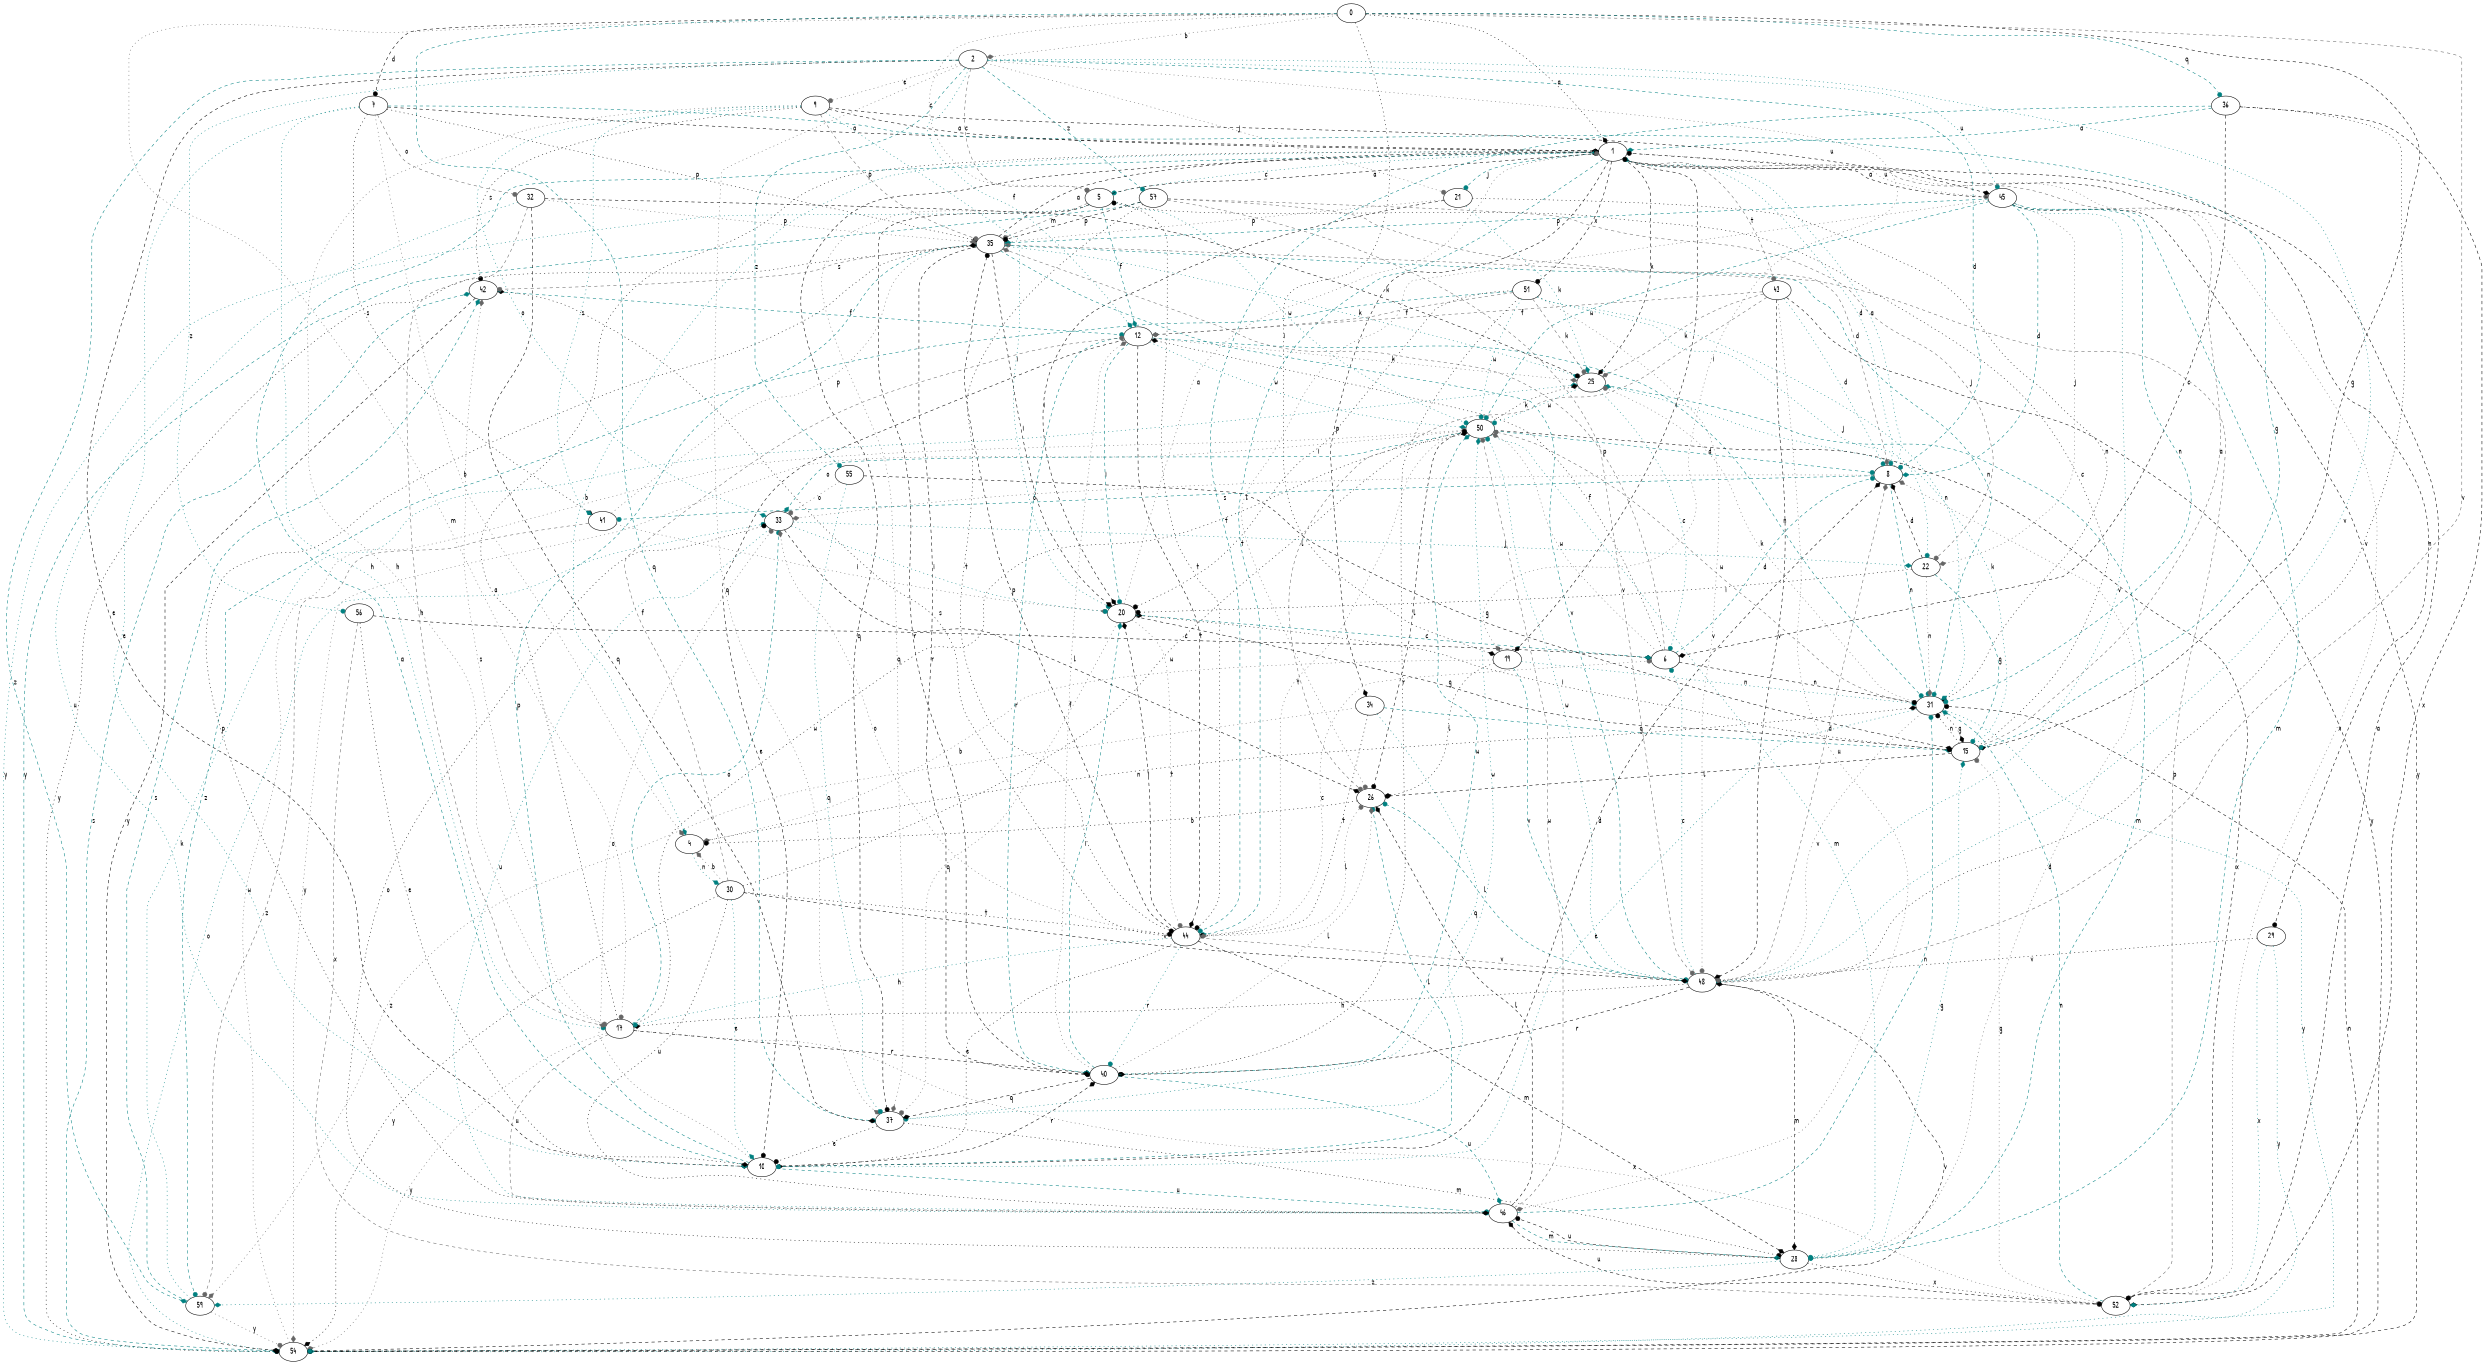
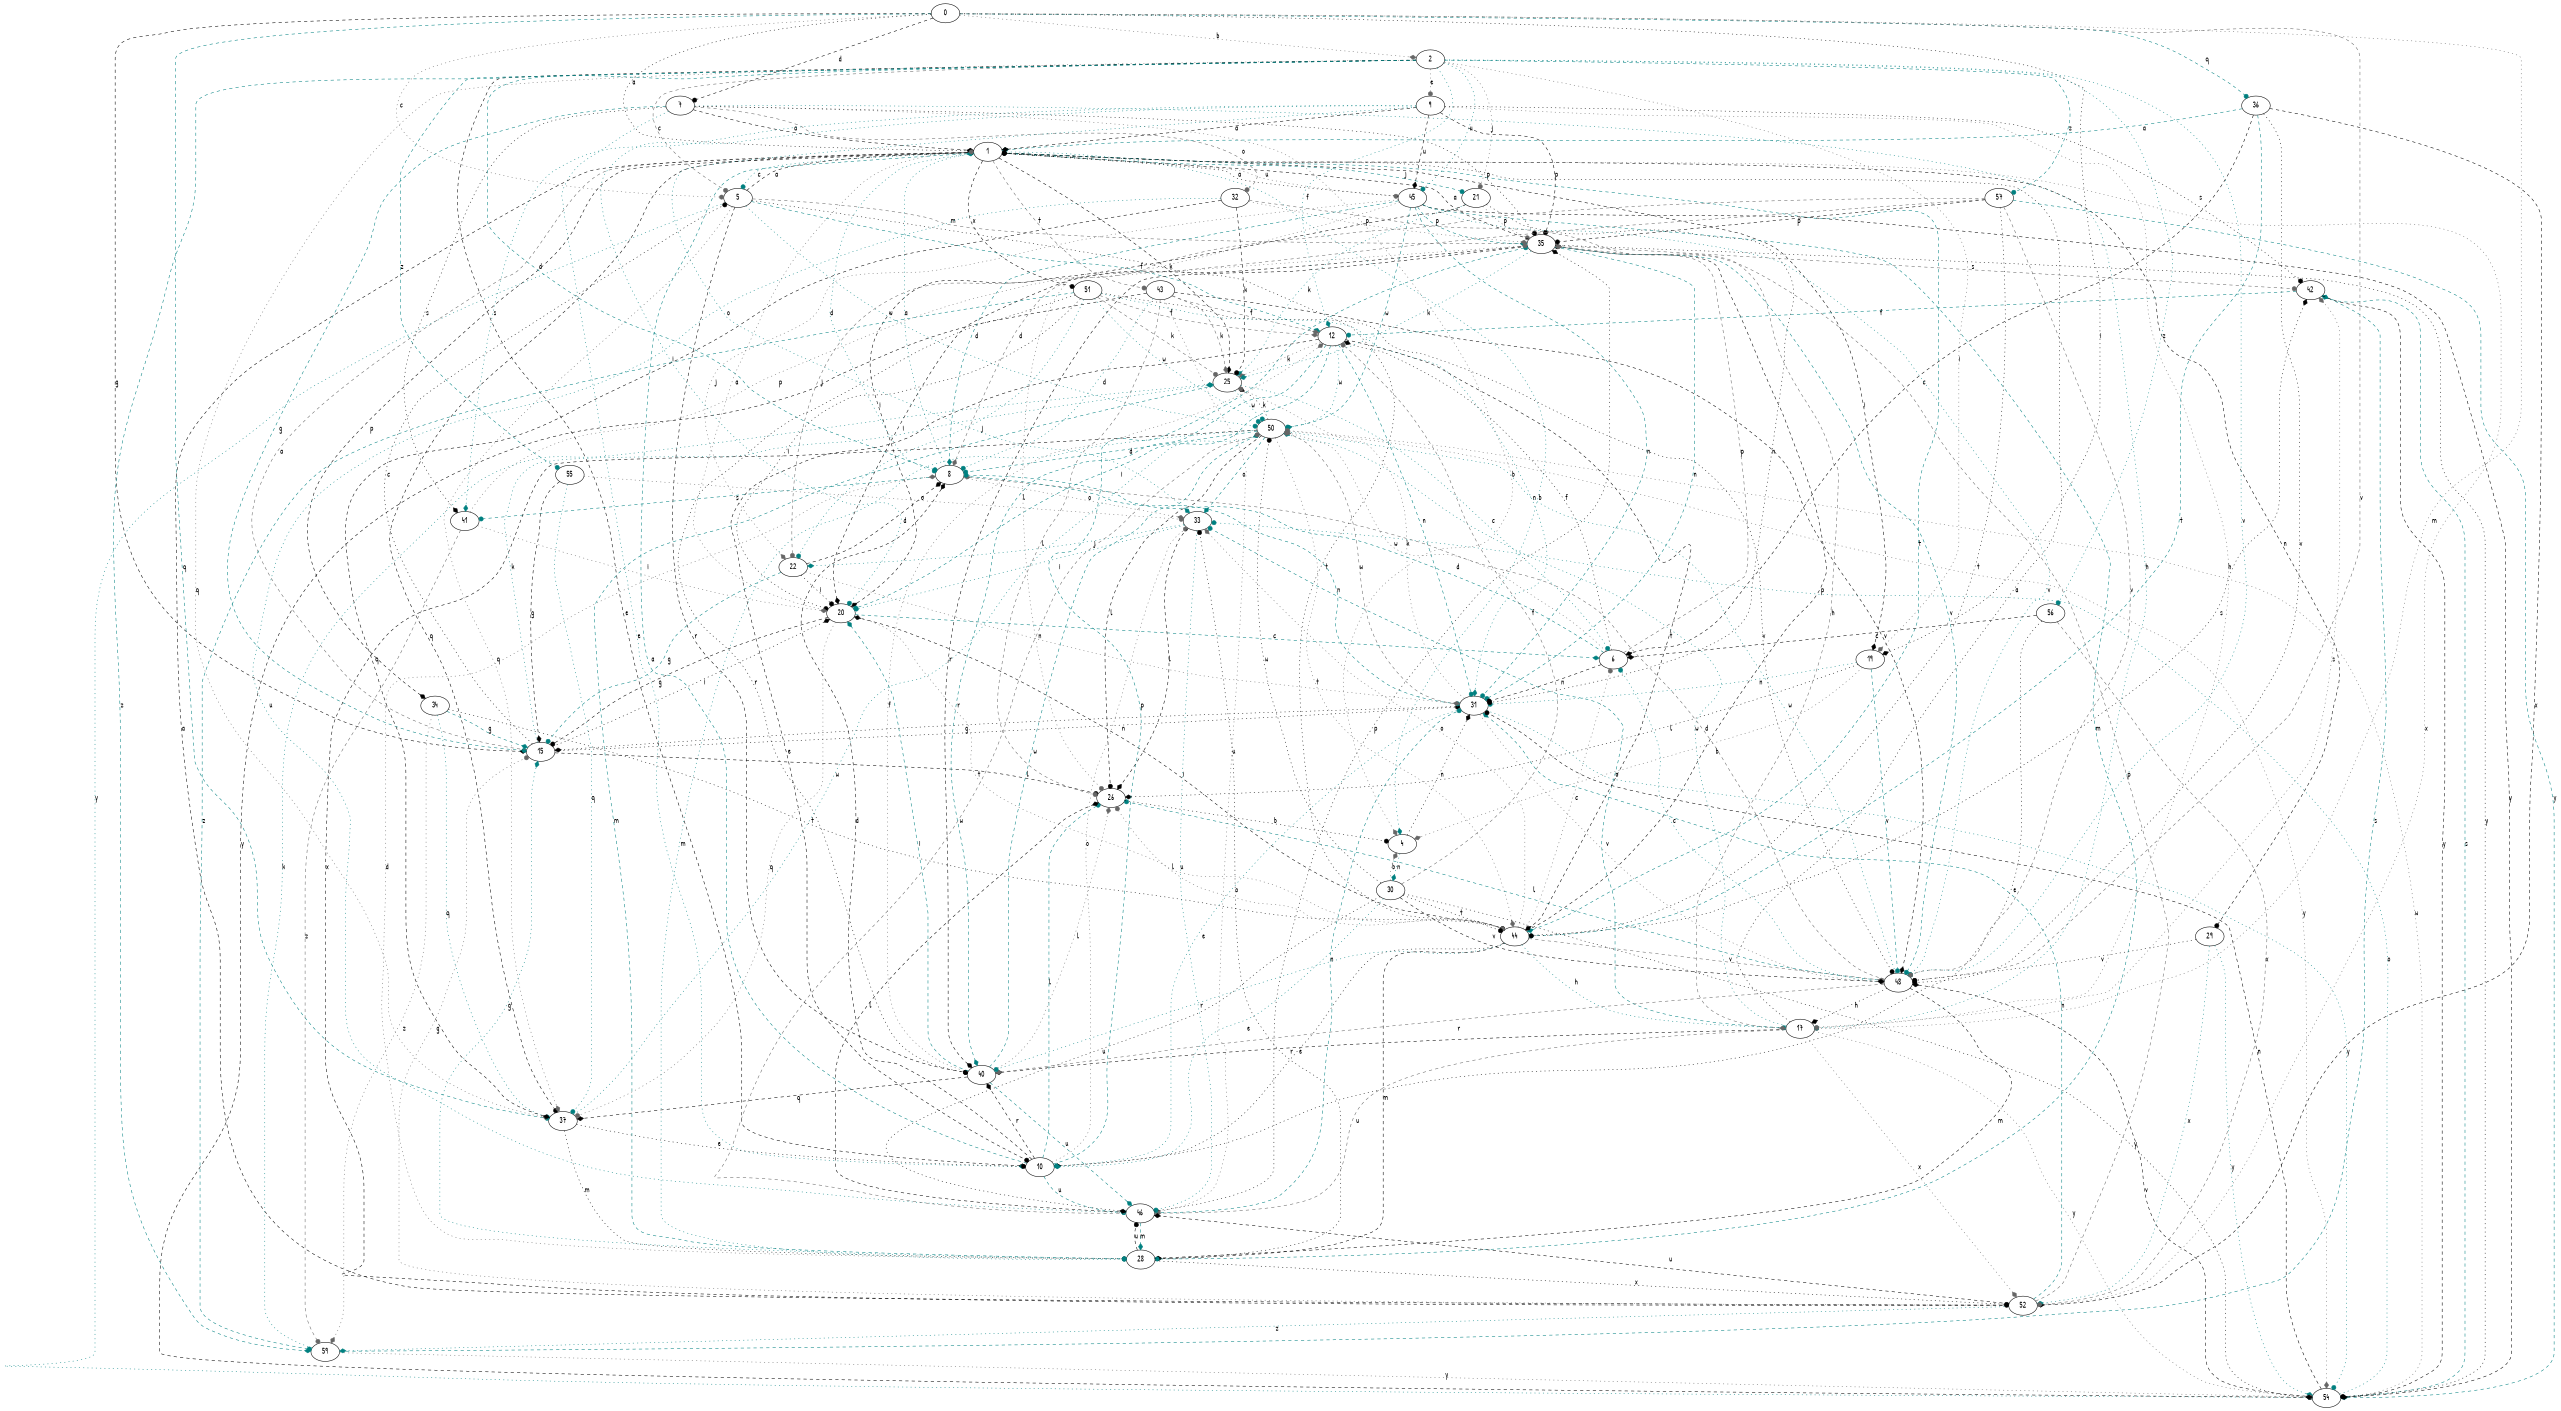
edge "45" -> "1": style dashed -> dotted
edge "9" -> "35": color gray40 -> black
edge "51" -> "48": color gray40 -> black
edge "17" -> "50": color black -> teal
edge "48" -> "40": color black -> gray40
edge "28" -> "59": now "52" -> "59"
